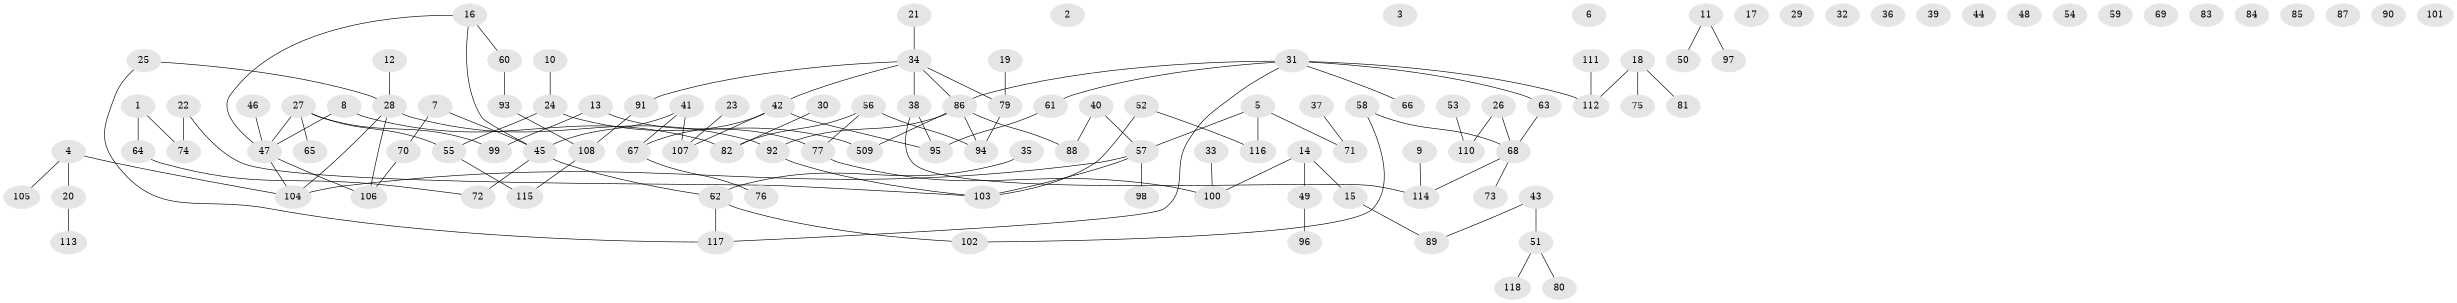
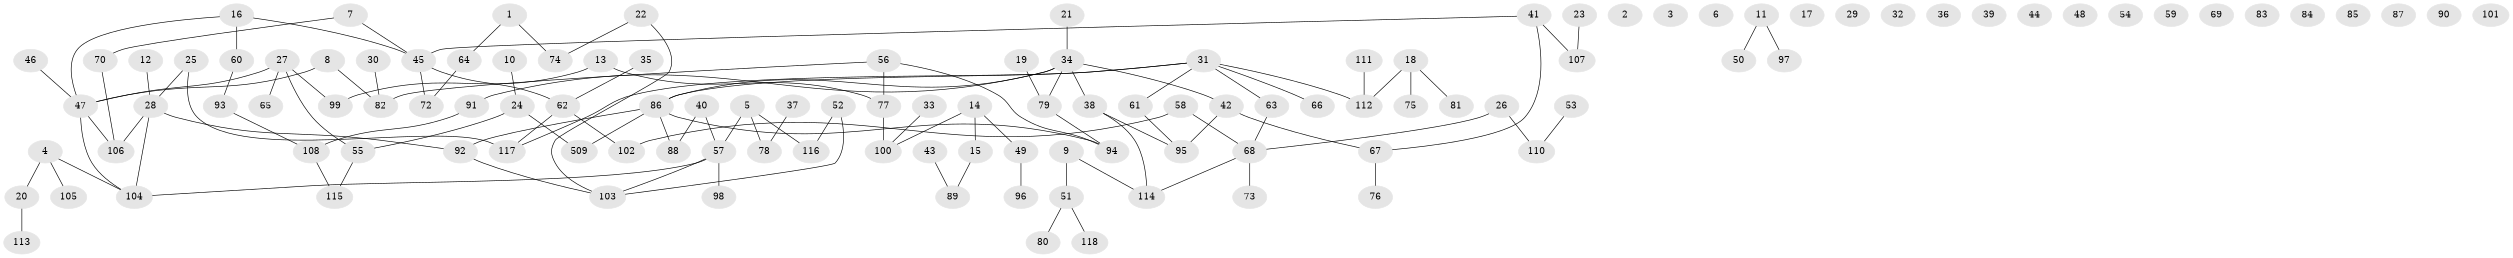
edge "42" -- "107": removed
node "71": label "71" -> "78"
edge "43" -- "51": now "9" -- "51"
